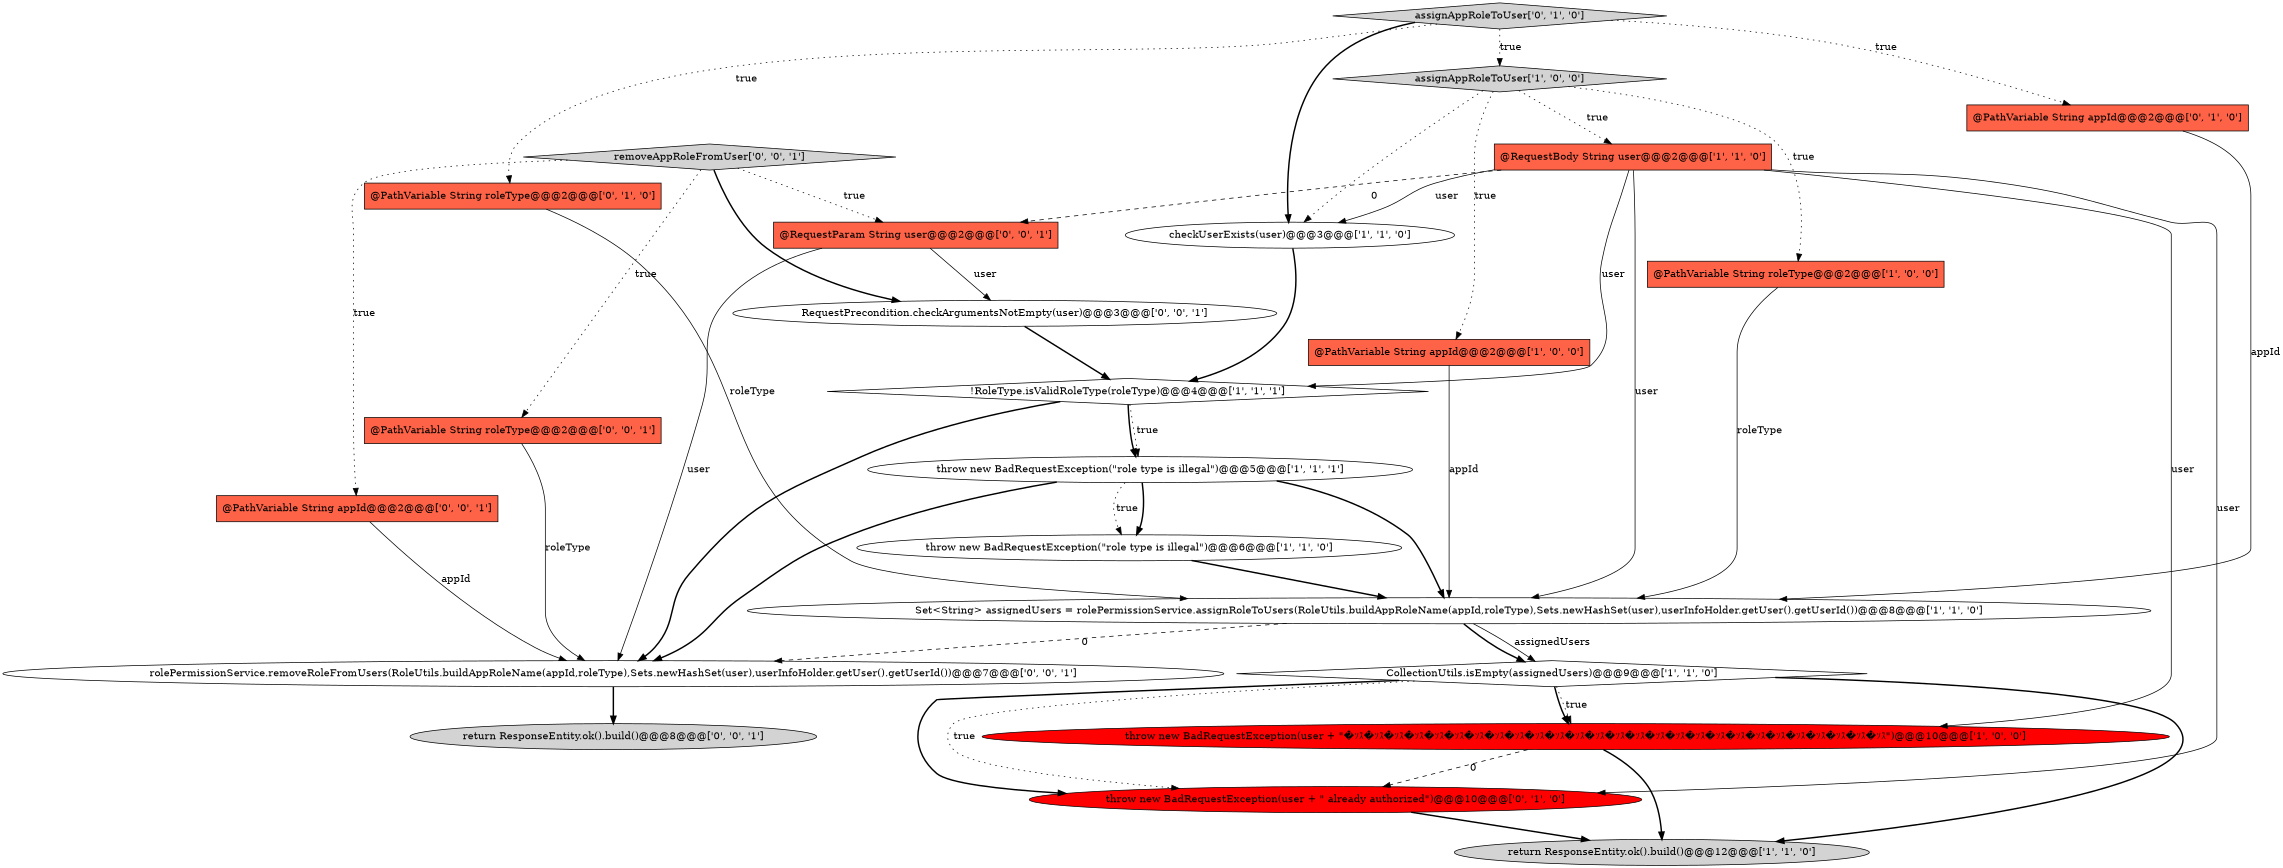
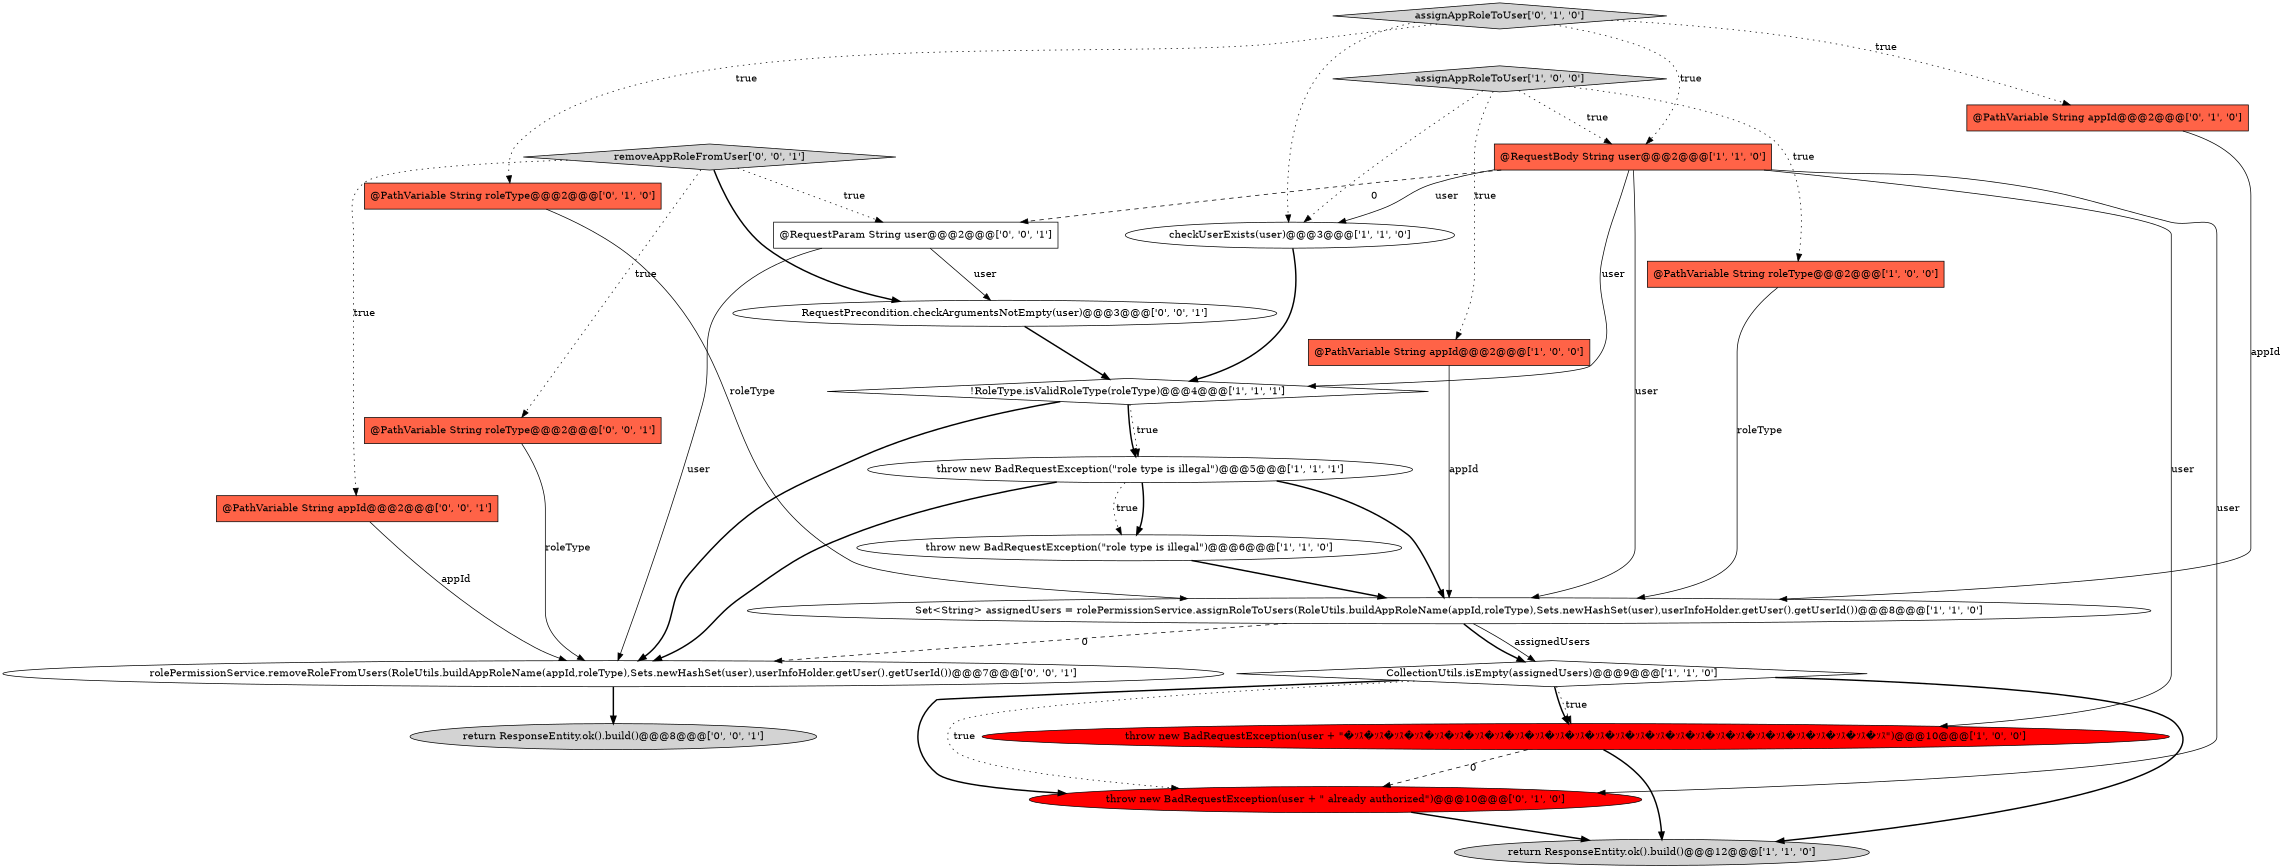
edge "assignAppRoleToUser['0', '1', '0']" -> "assignAppRoleToUser['1', '0', '0']": now "assignAppRoleToUser['0', '1', '0']" -> "@RequestBody String user@@@2@@@['1', '1', '0']"
edge "assignAppRoleToUser['0', '1', '0']" -> "checkUserExists(user)@@@3@@@['1', '1', '0']": style bold -> dotted
node "@RequestParam String user@@@2@@@['0', '0', '1']": fillcolor tomato -> white
